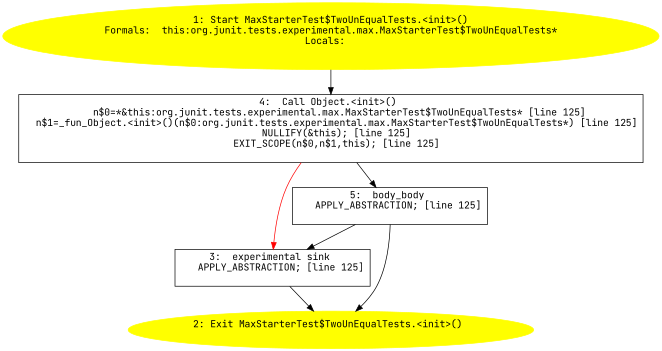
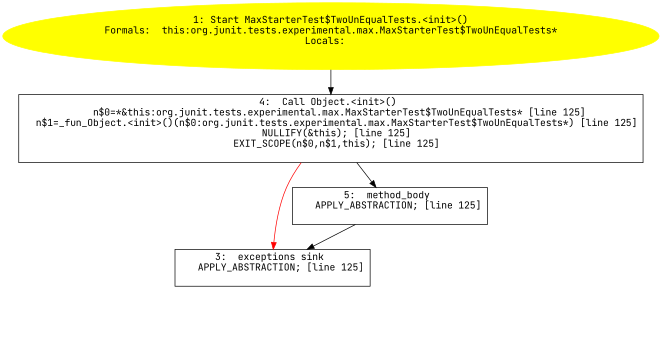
node "5:  body_body APPLY_ABSTRACTION; [line 125]": label "5:  body_body APPLY_ABSTRACTION; [line 125]" -> "5:  method_body APPLY_ABSTRACTION; [line 125]"
node "3:  experimental sink APPLY_ABSTRACTION; [line 125]": label "3:  experimental sink APPLY_ABSTRACTION; [line 125]" -> "3:  exceptions sink APPLY_ABSTRACTION; [line 125]"
node "2: Exit MaxStarterTest$TwoUnEqualTests.<init>()": removed
